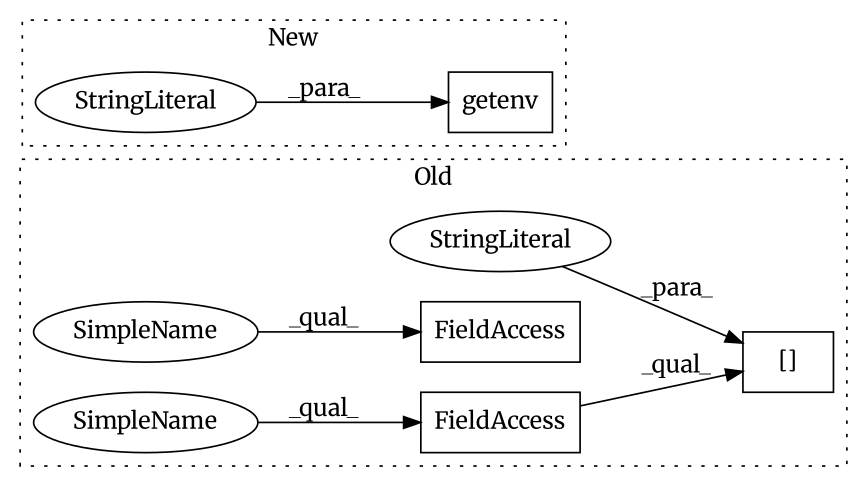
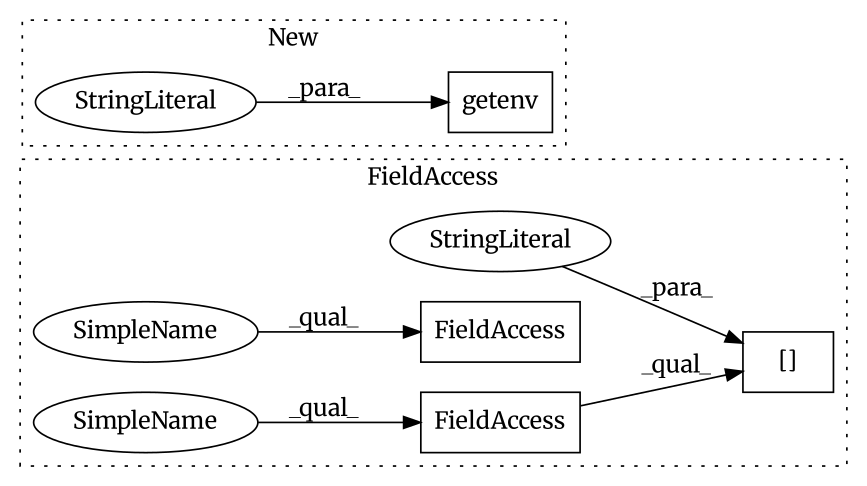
cluster "Old": label "Old" -> "FieldAccess"
